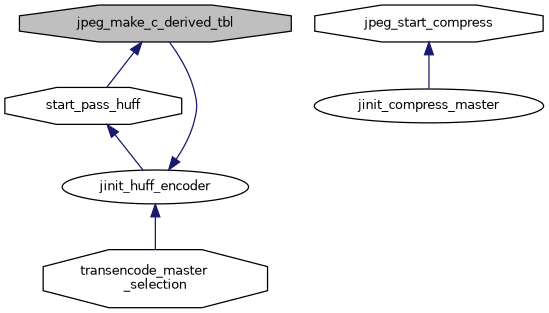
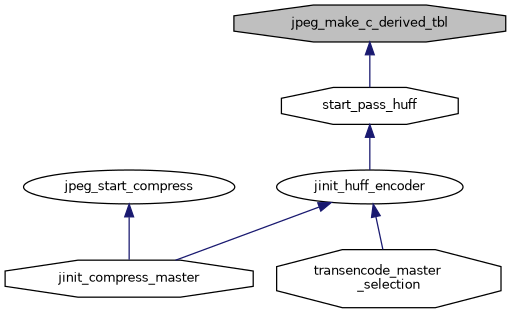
node "jpeg_start_compress": shape octagon -> ellipse
edge "jpeg_make_c_derived_tbl" -> "jinit_huff_encoder": now "jinit_compress_master" -> "jinit_huff_encoder"
node "jinit_compress_master": shape ellipse -> octagon
